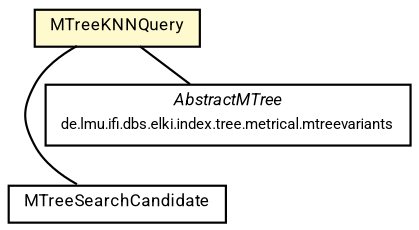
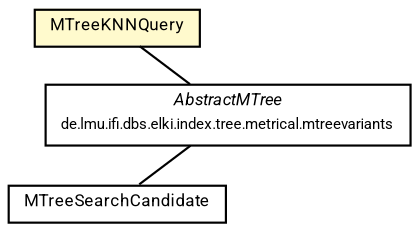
edge "MTreeKNNQuery" -- "MTreeSearchCandidate": now "AbstractMTree" -- "MTreeSearchCandidate"
